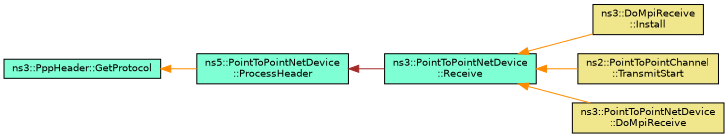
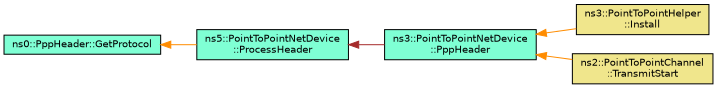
node "ns3::DoMpiReceive ::Install": label "ns3::DoMpiReceive ::Install" -> "ns3::PointToPointHelper ::Install"
node "ns3::PppHeader::GetProtocol": label "ns3::PppHeader::GetProtocol" -> "ns0::PppHeader::GetProtocol"
node "ns3::PointToPointNetDevice ::Receive": label "ns3::PointToPointNetDevice ::Receive" -> "ns3::PointToPointNetDevice ::PppHeader"
node "ns3::PointToPointNetDevice ::DoMpiReceive": removed
